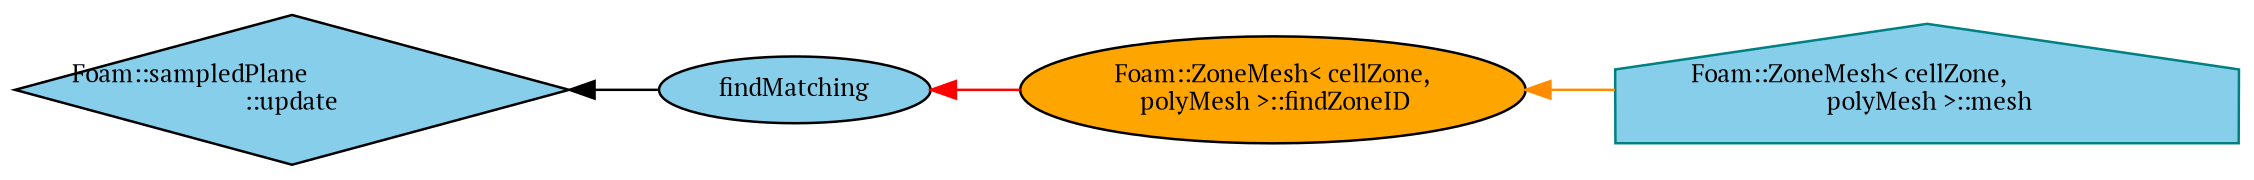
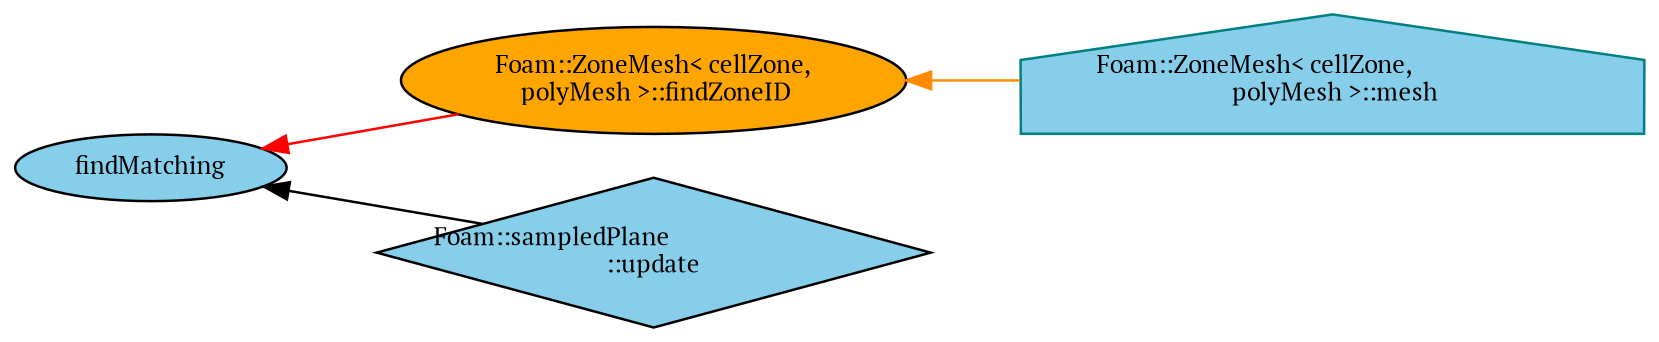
edge "findMatching" -> "Foam::sampledPlane ::update": reversed
